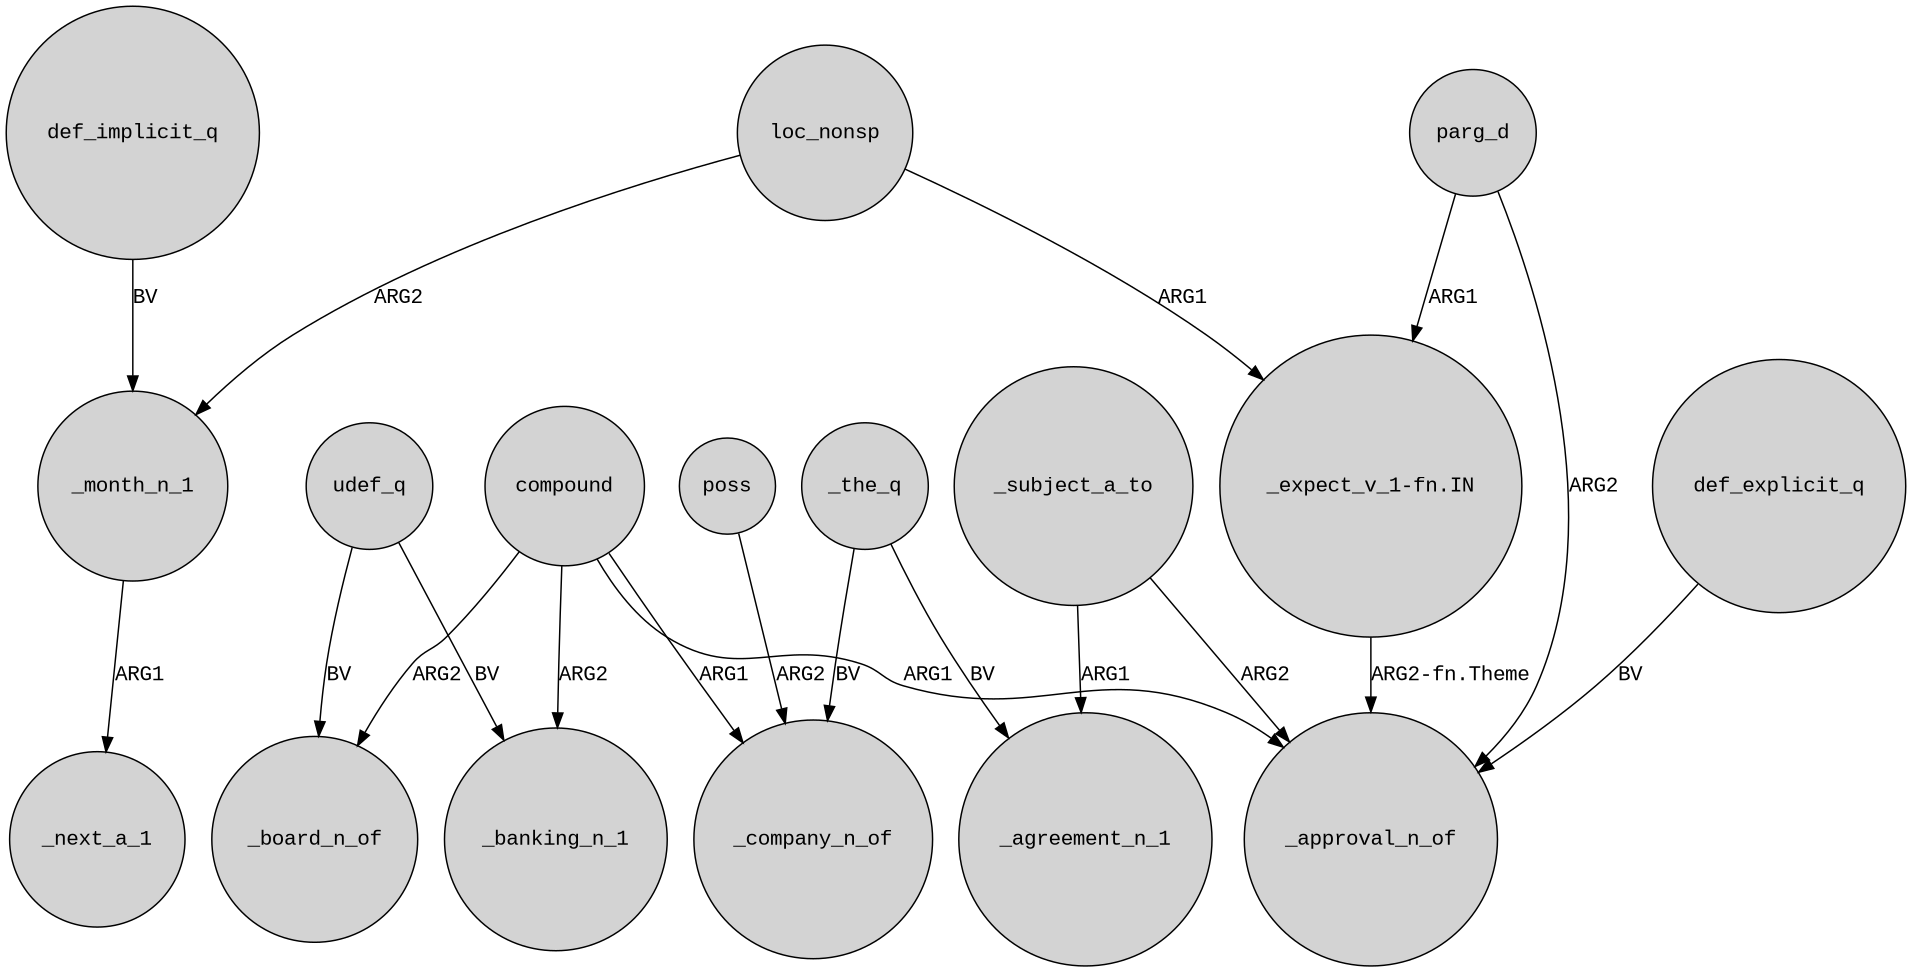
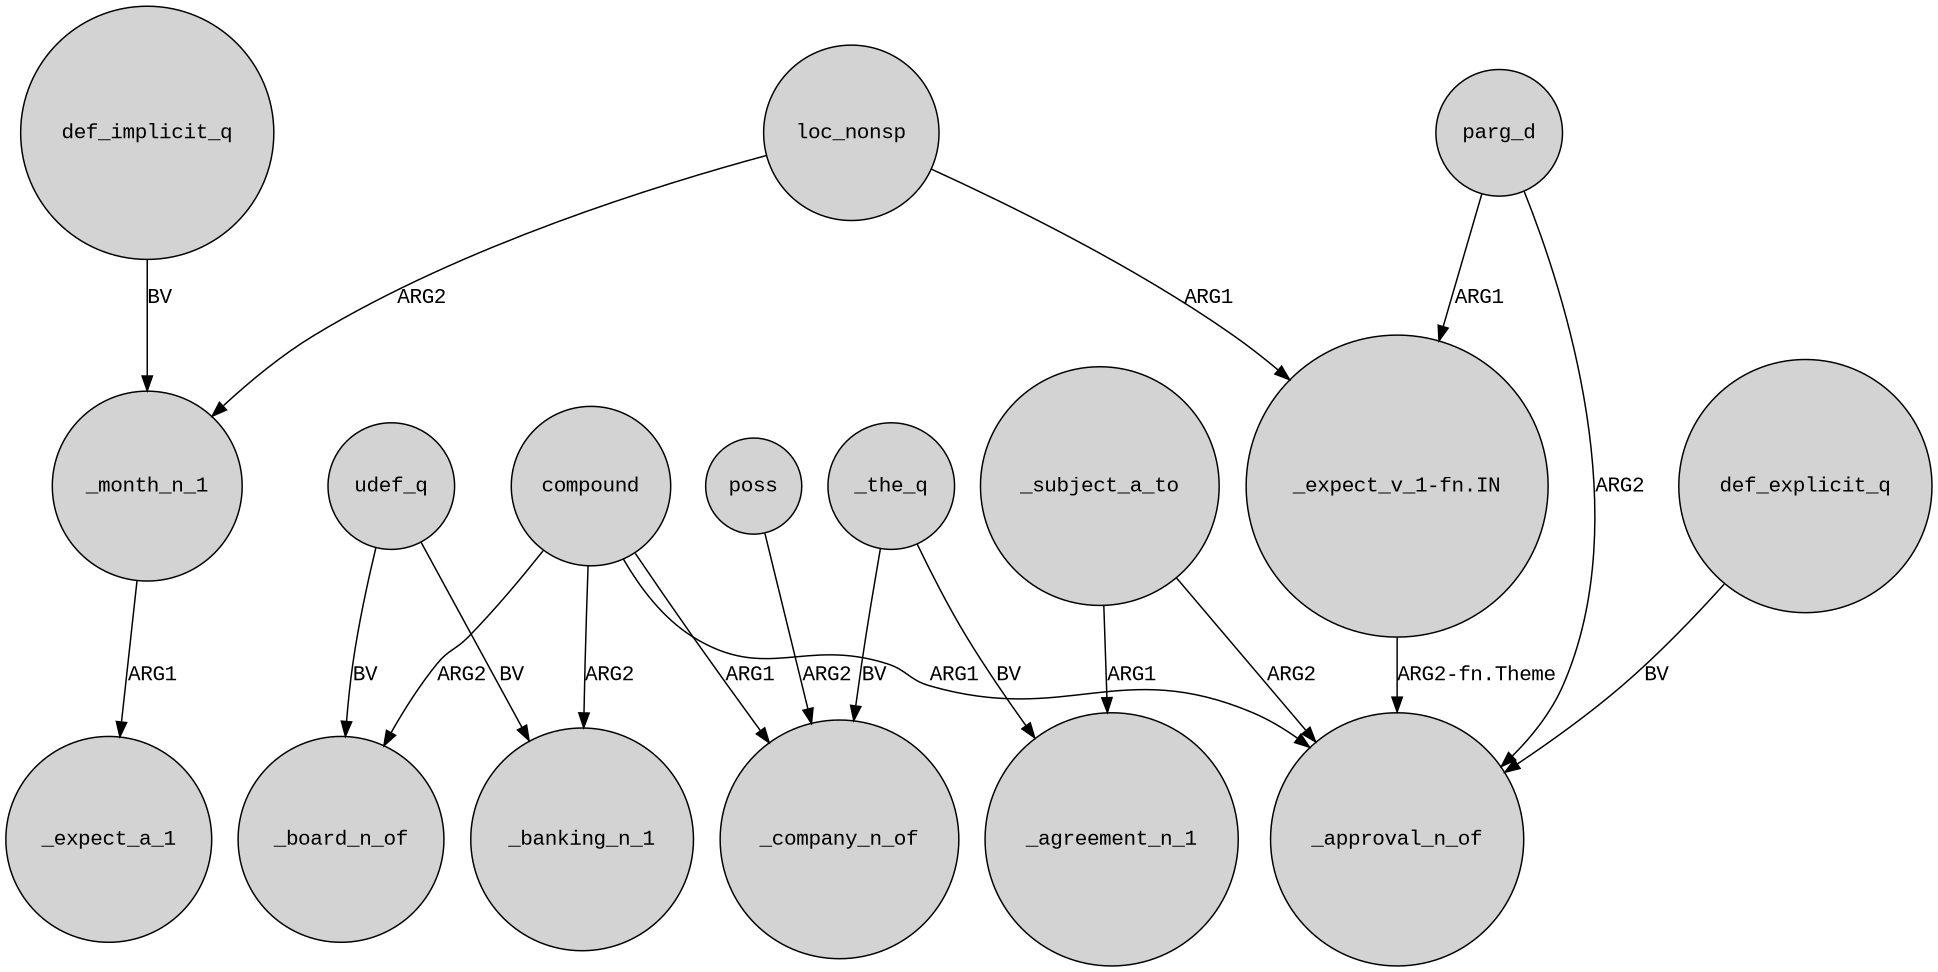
node "_next_a_1": label "_next_a_1" -> "_expect_a_1"
